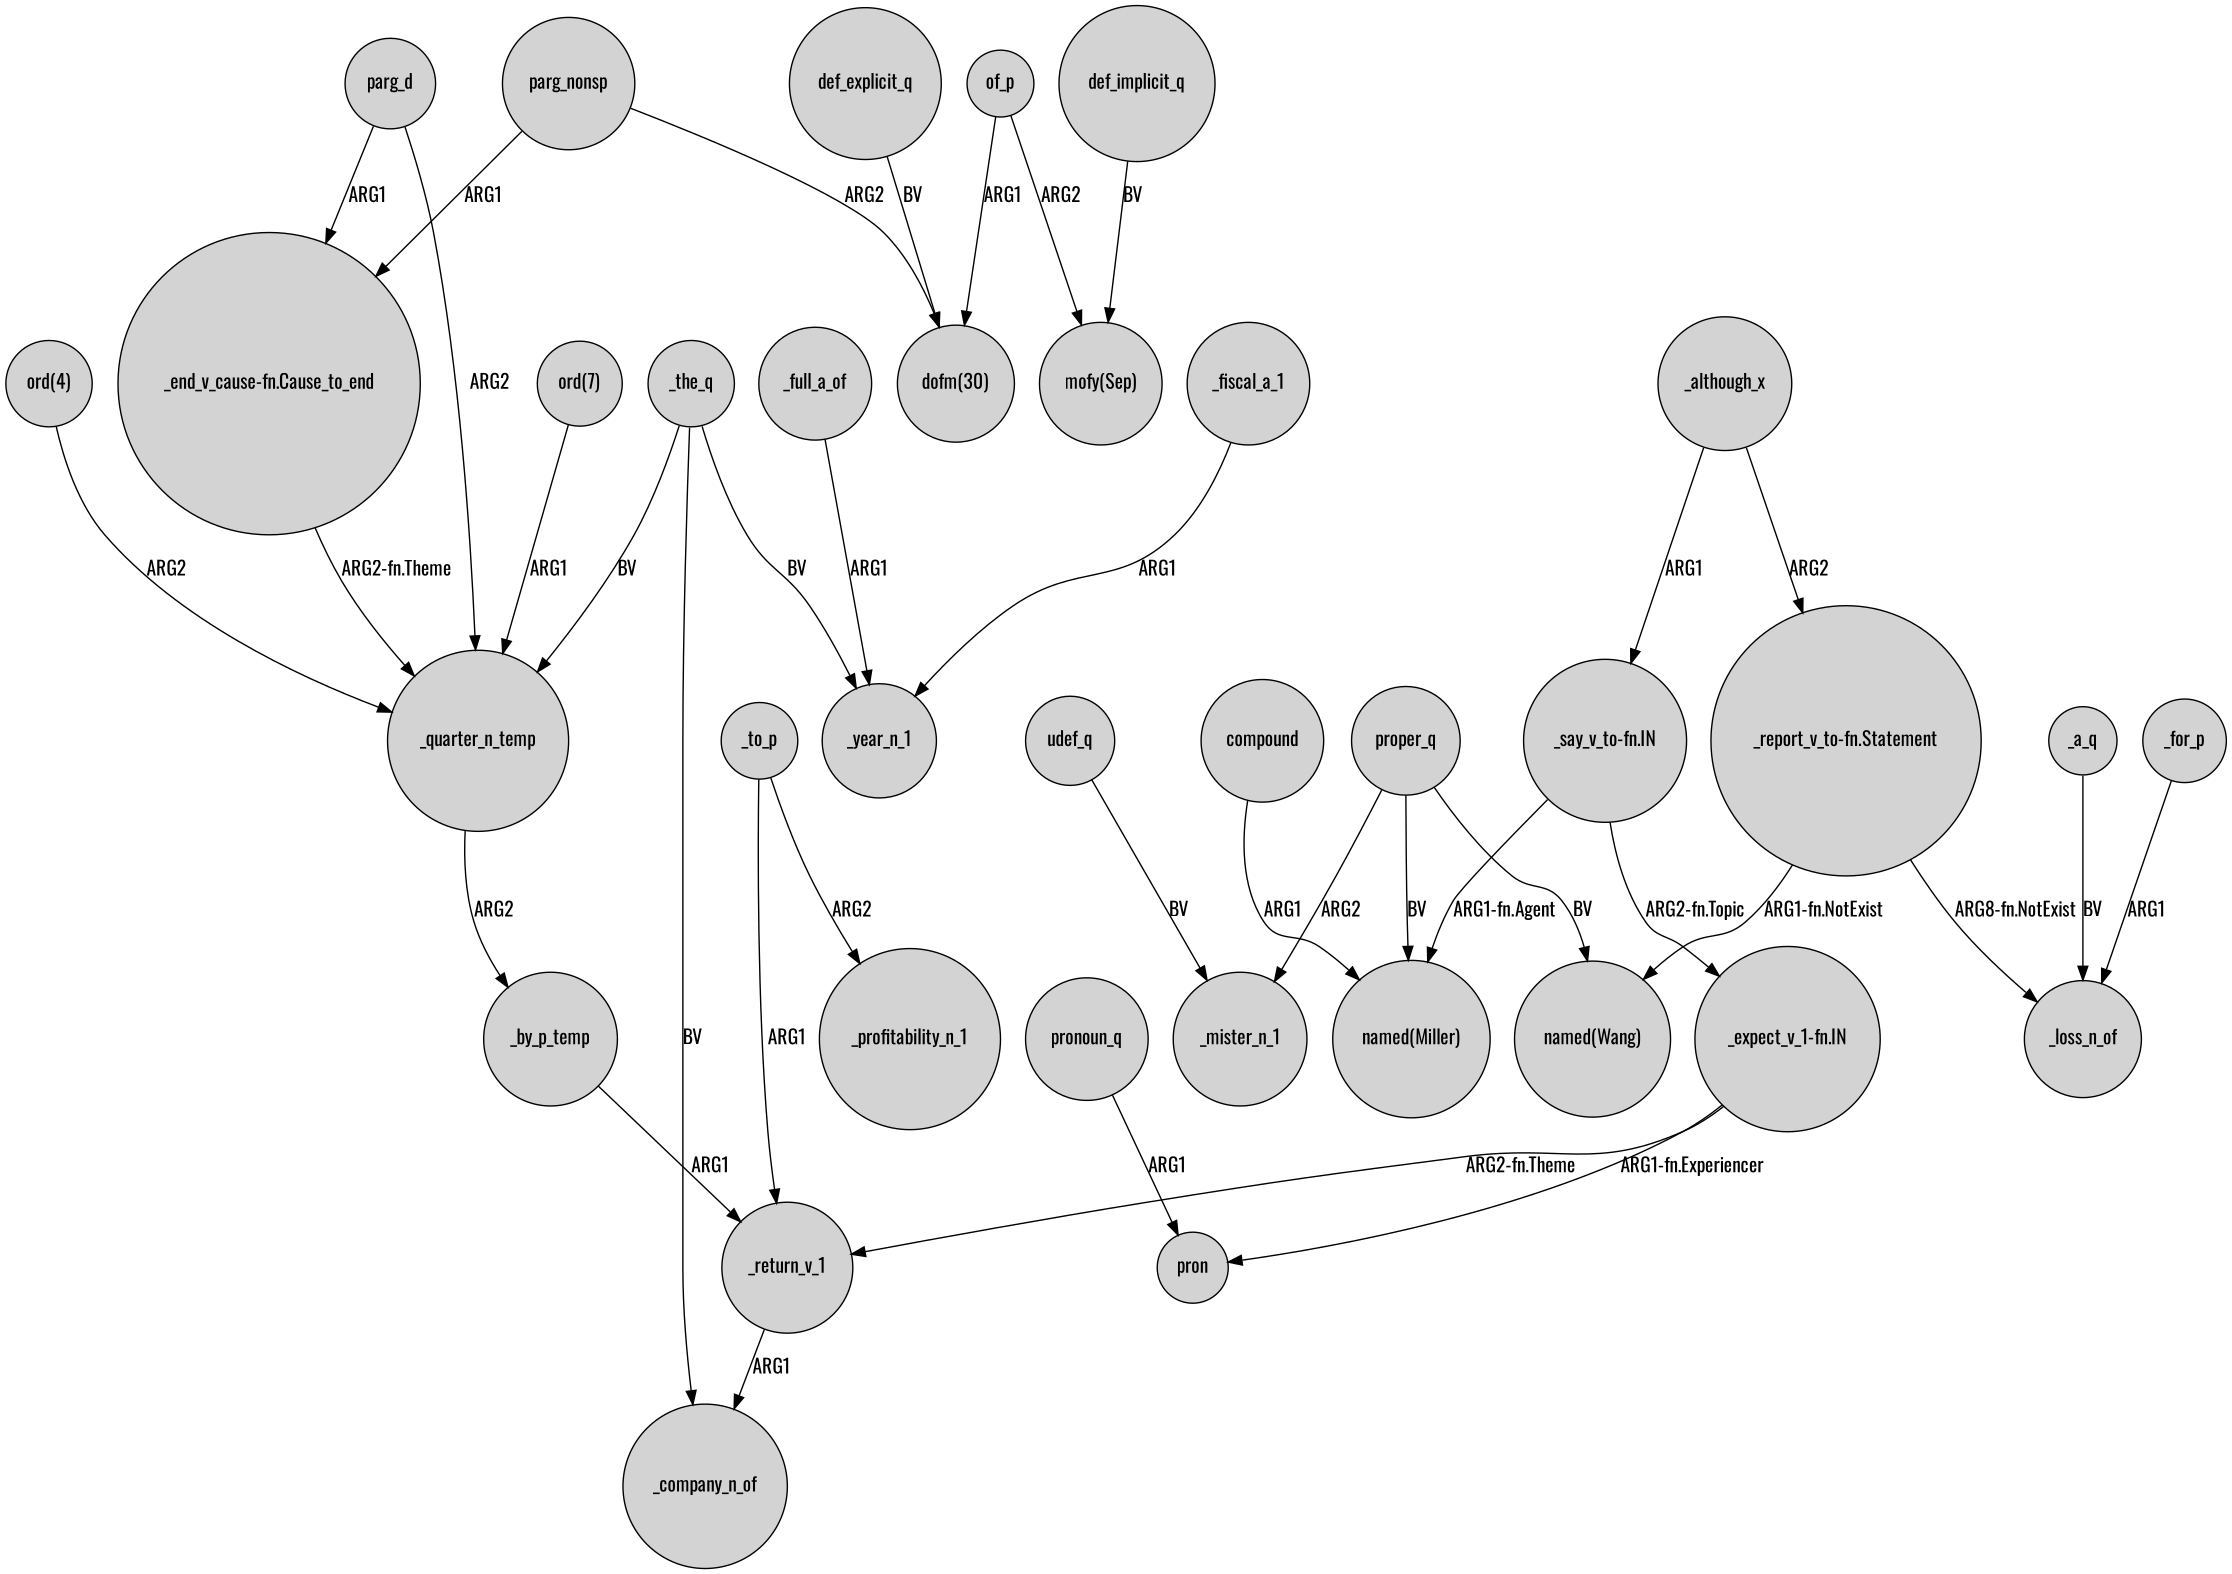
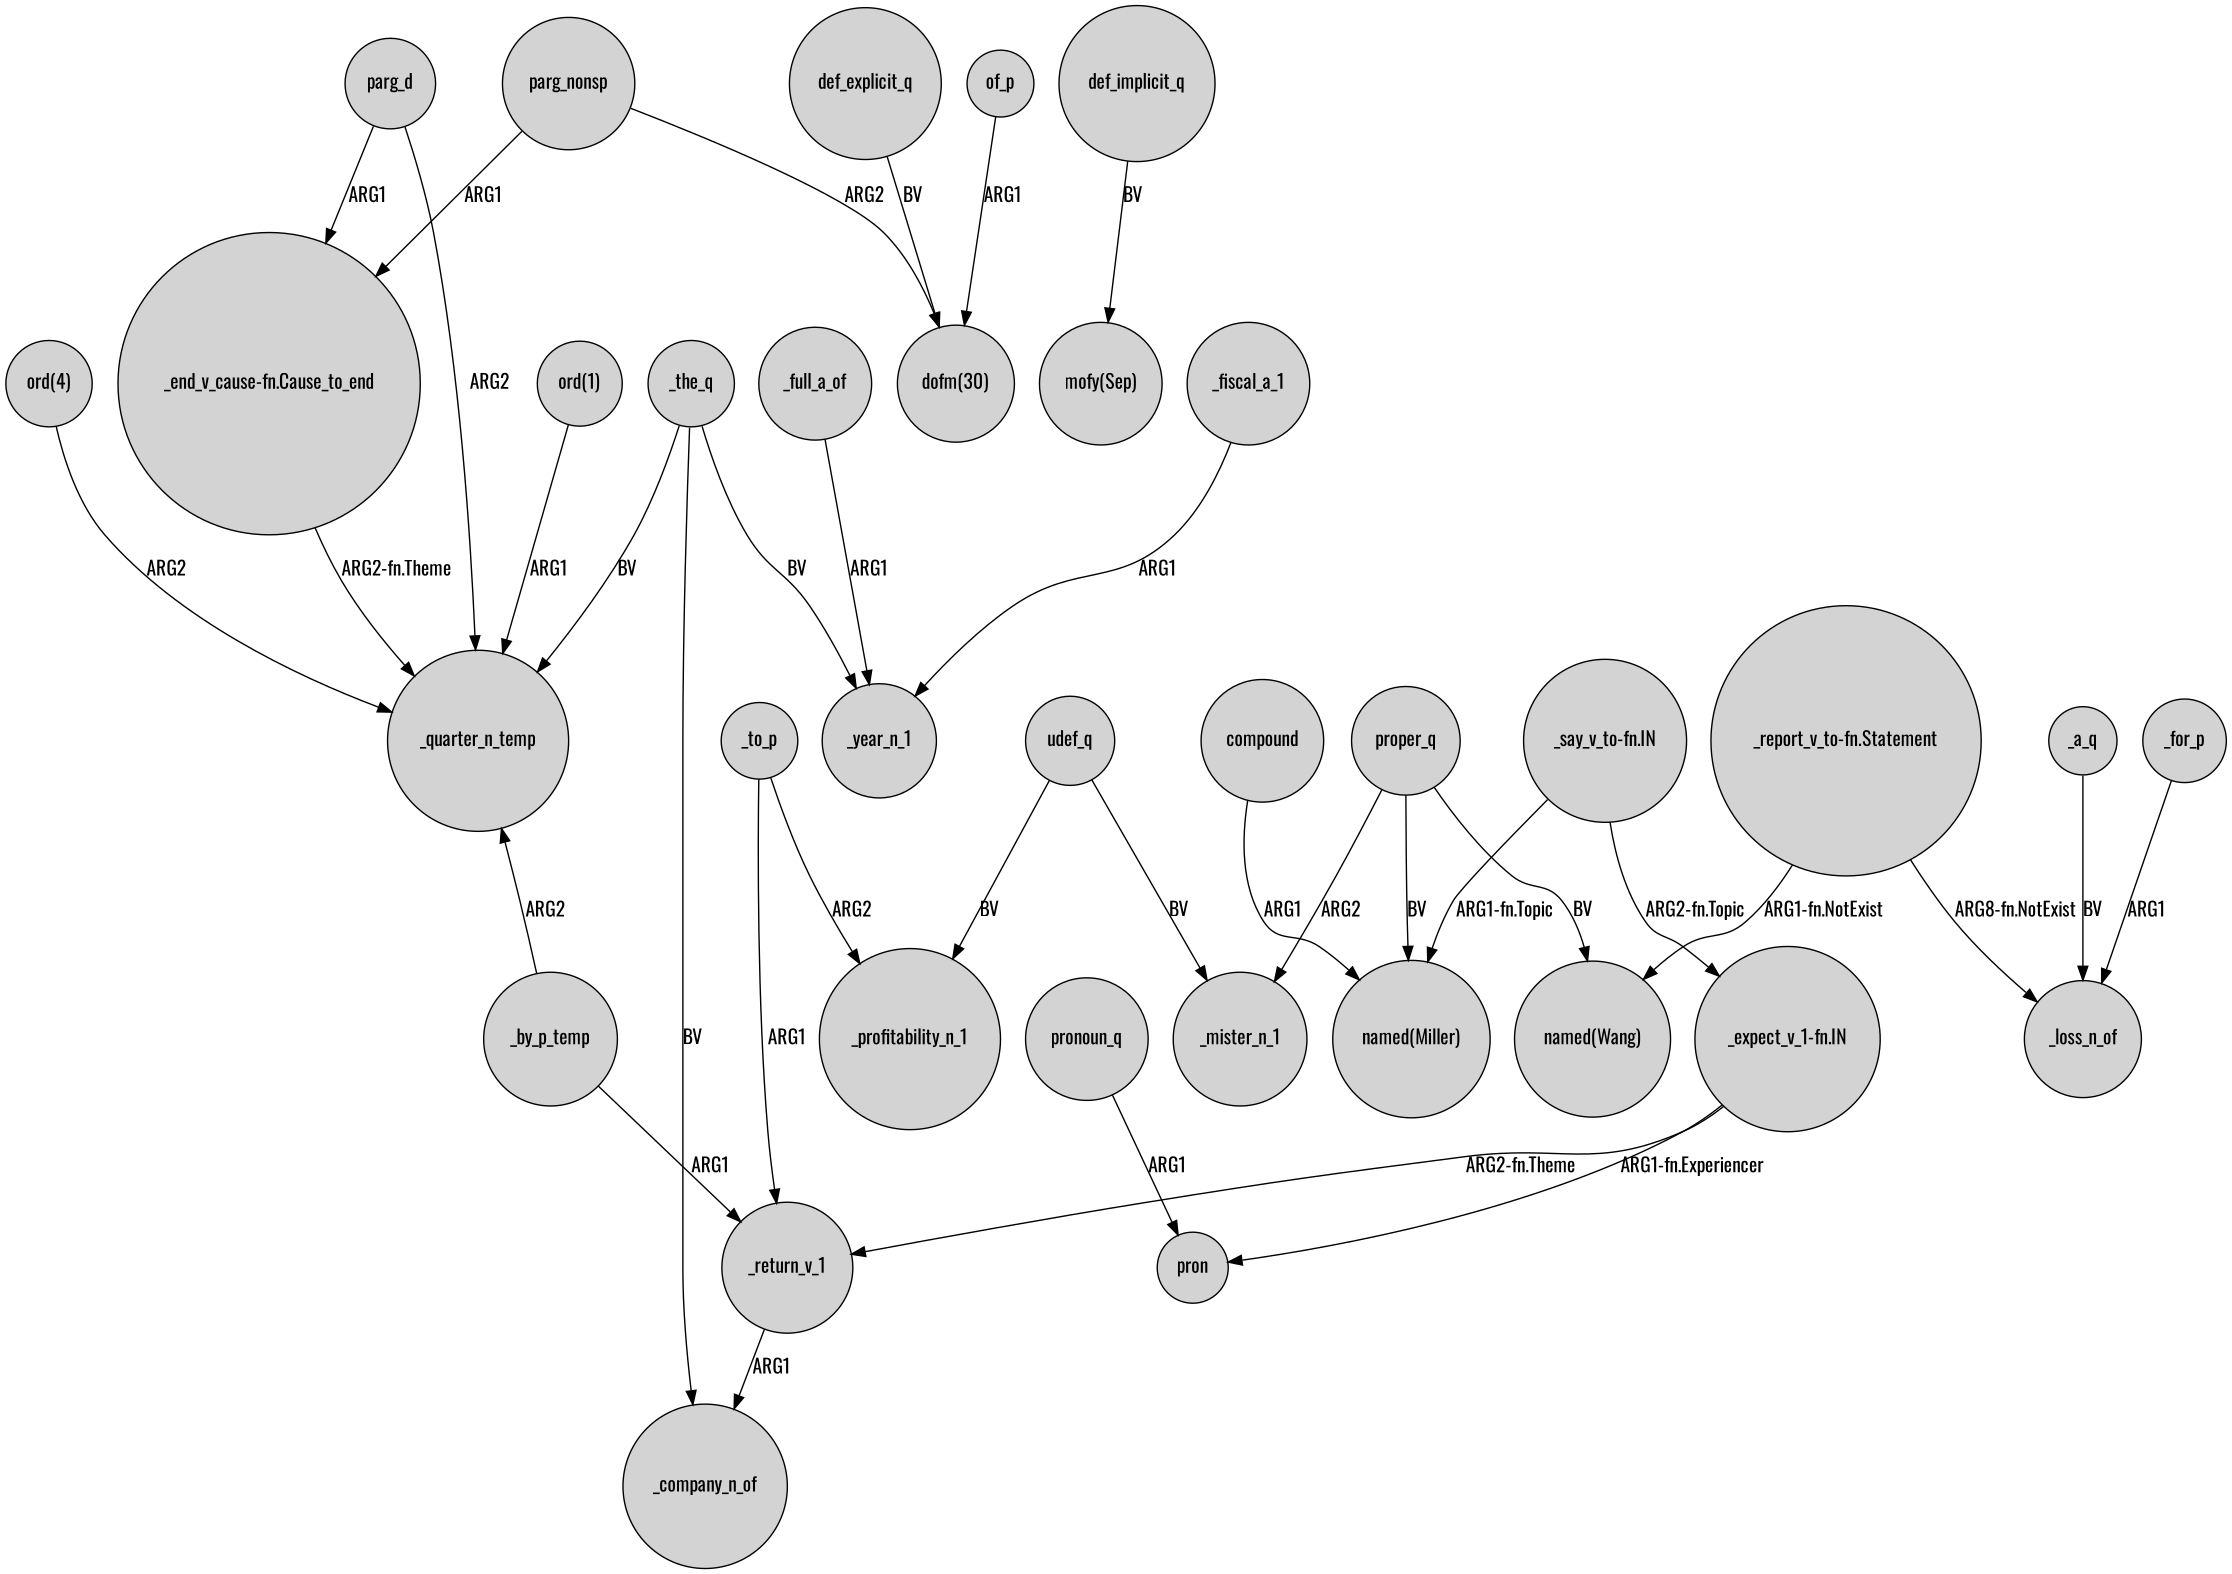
edge "of_p" -> "mofy(Sep)": removed, label "ARG2"
node "ord(7)": label "ord(7)" -> "ord(1)"
node "_although_x": removed
edge "udef_q" -> "_profitability_n_1": added, label "BV"
edge "_quarter_n_temp" -> "_by_p_temp": reversed
edge "_say_v_to-fn.IN" -> "named(Miller)": label "ARG1-fn.Agent" -> "ARG1-fn.Topic"
